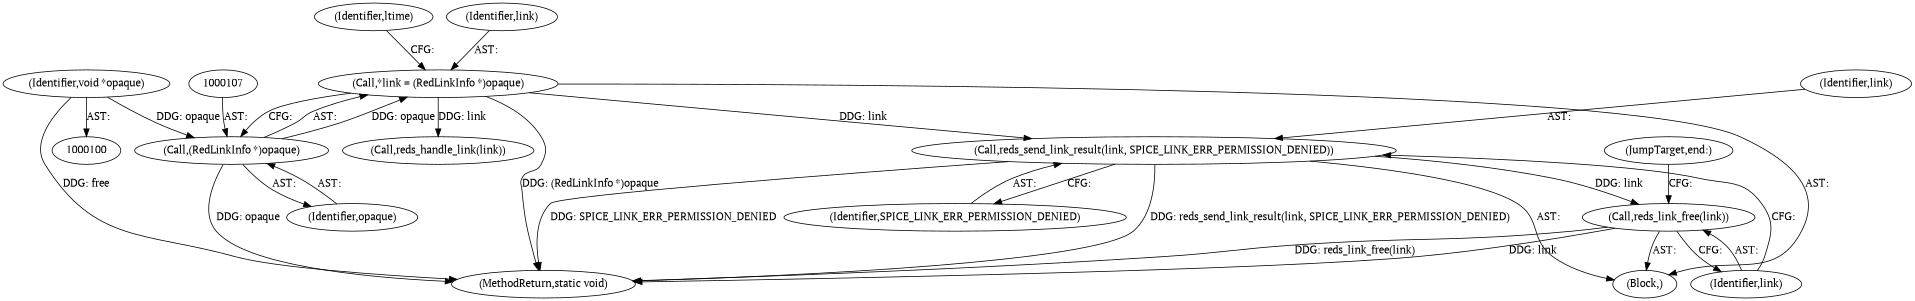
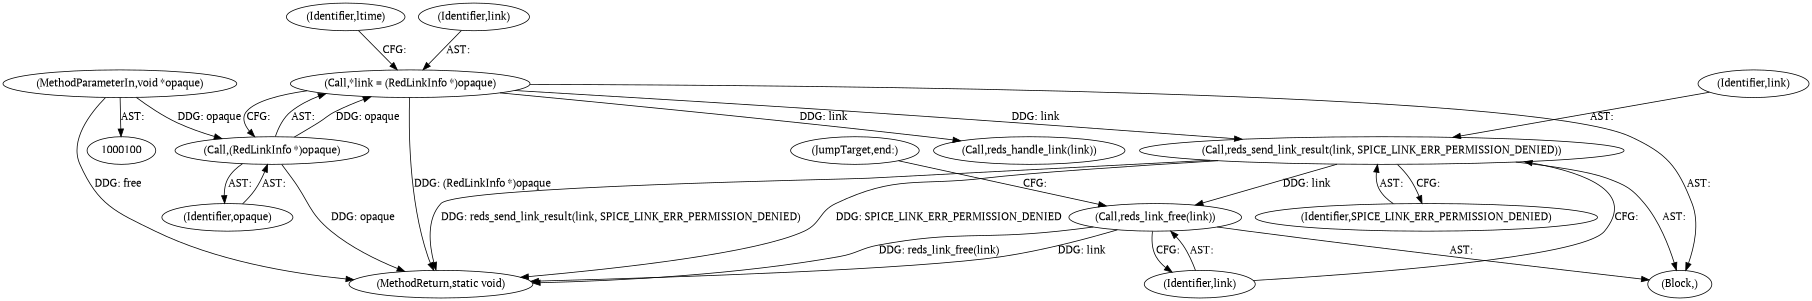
node "(Identifier,void *opaque)": label "(Identifier,void *opaque)" -> "(MethodParameterIn,void *opaque)"
node "1000107": removed
